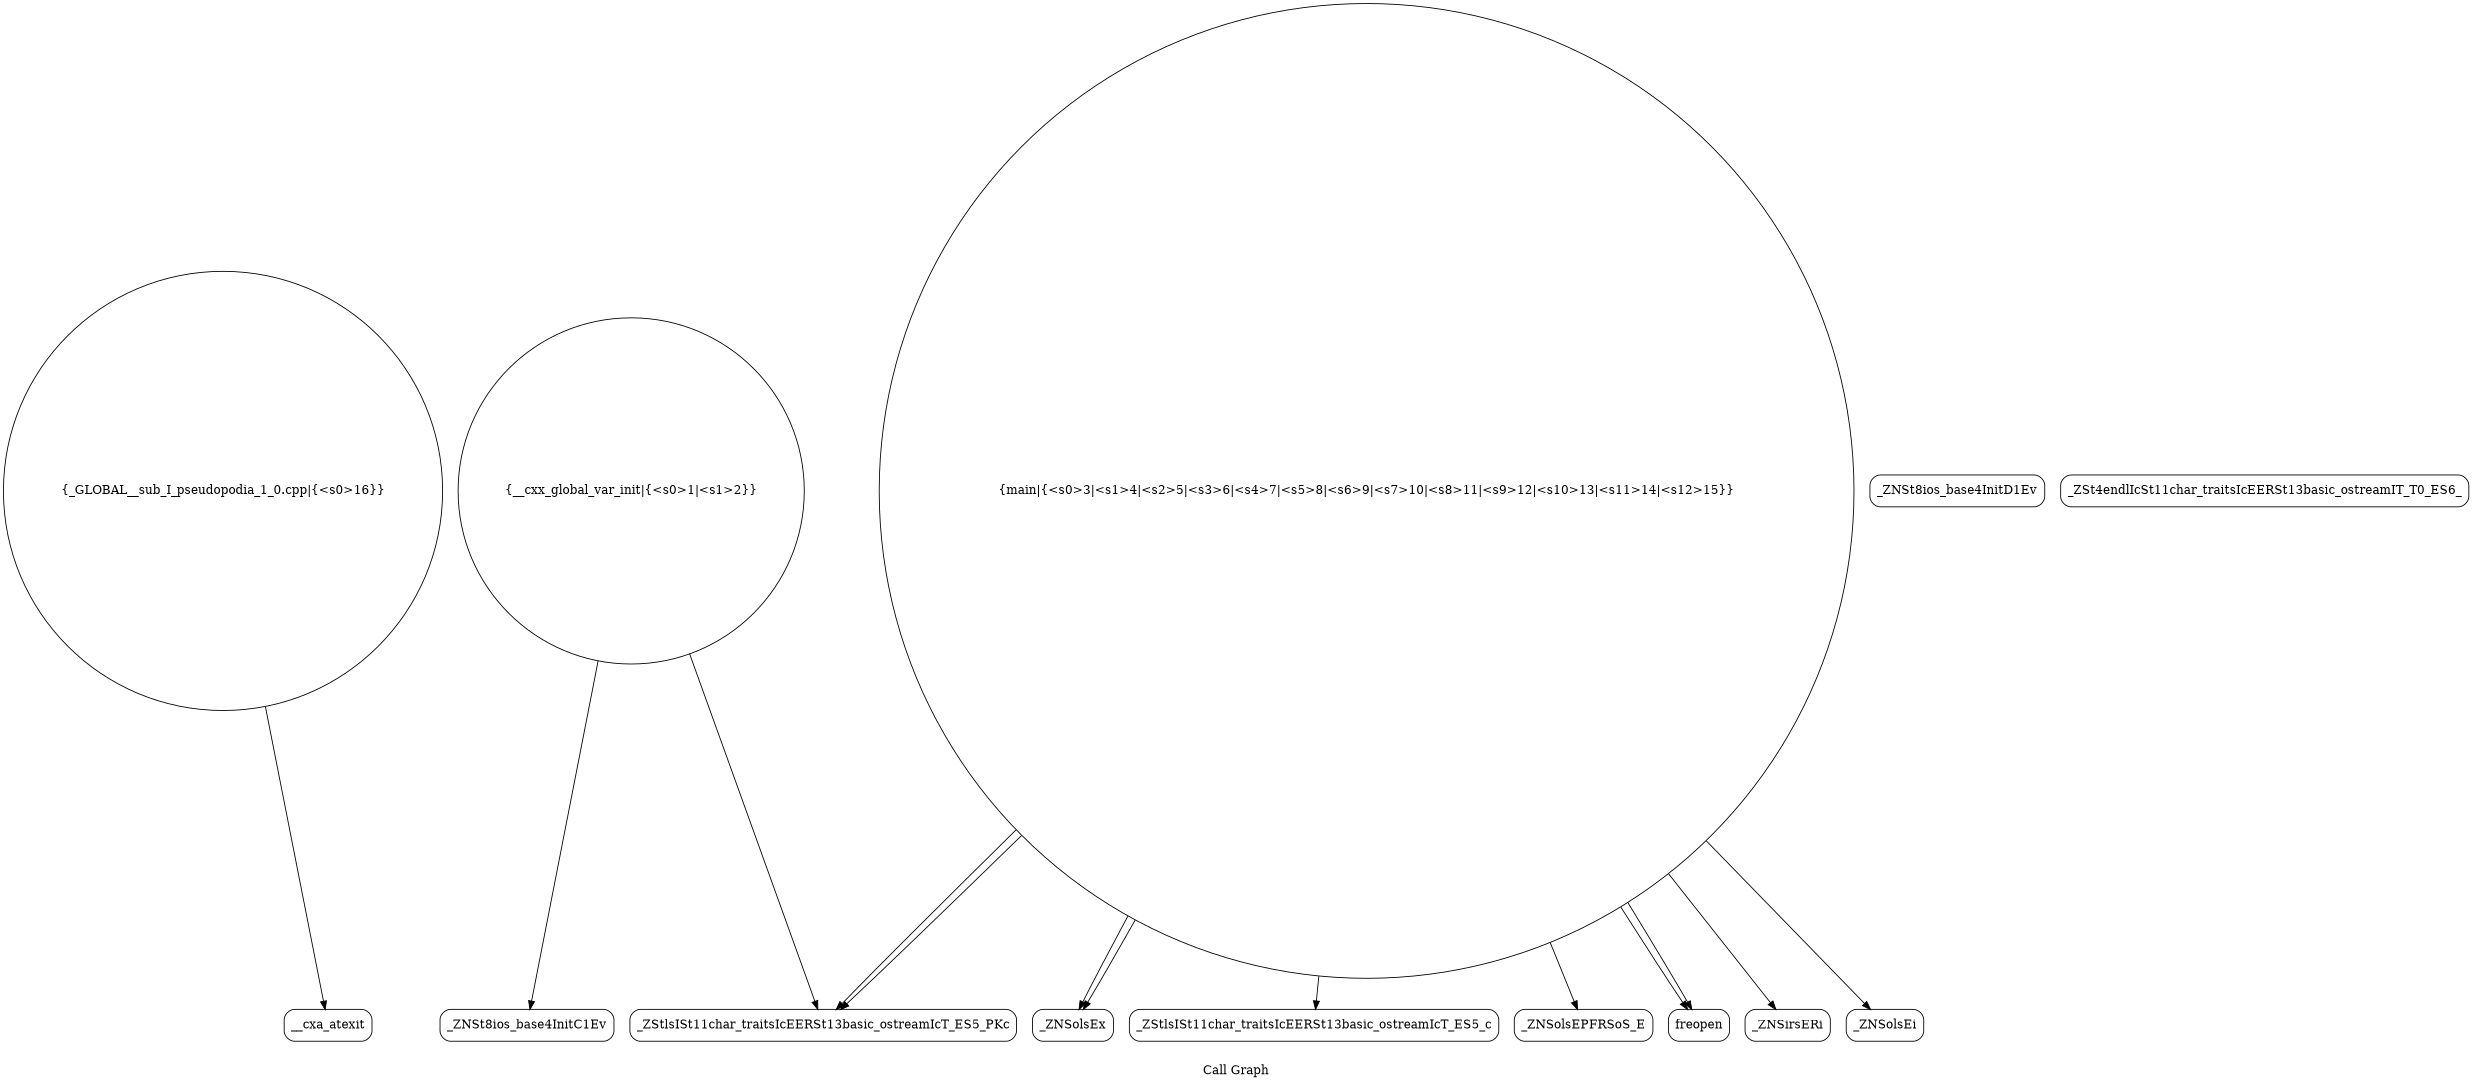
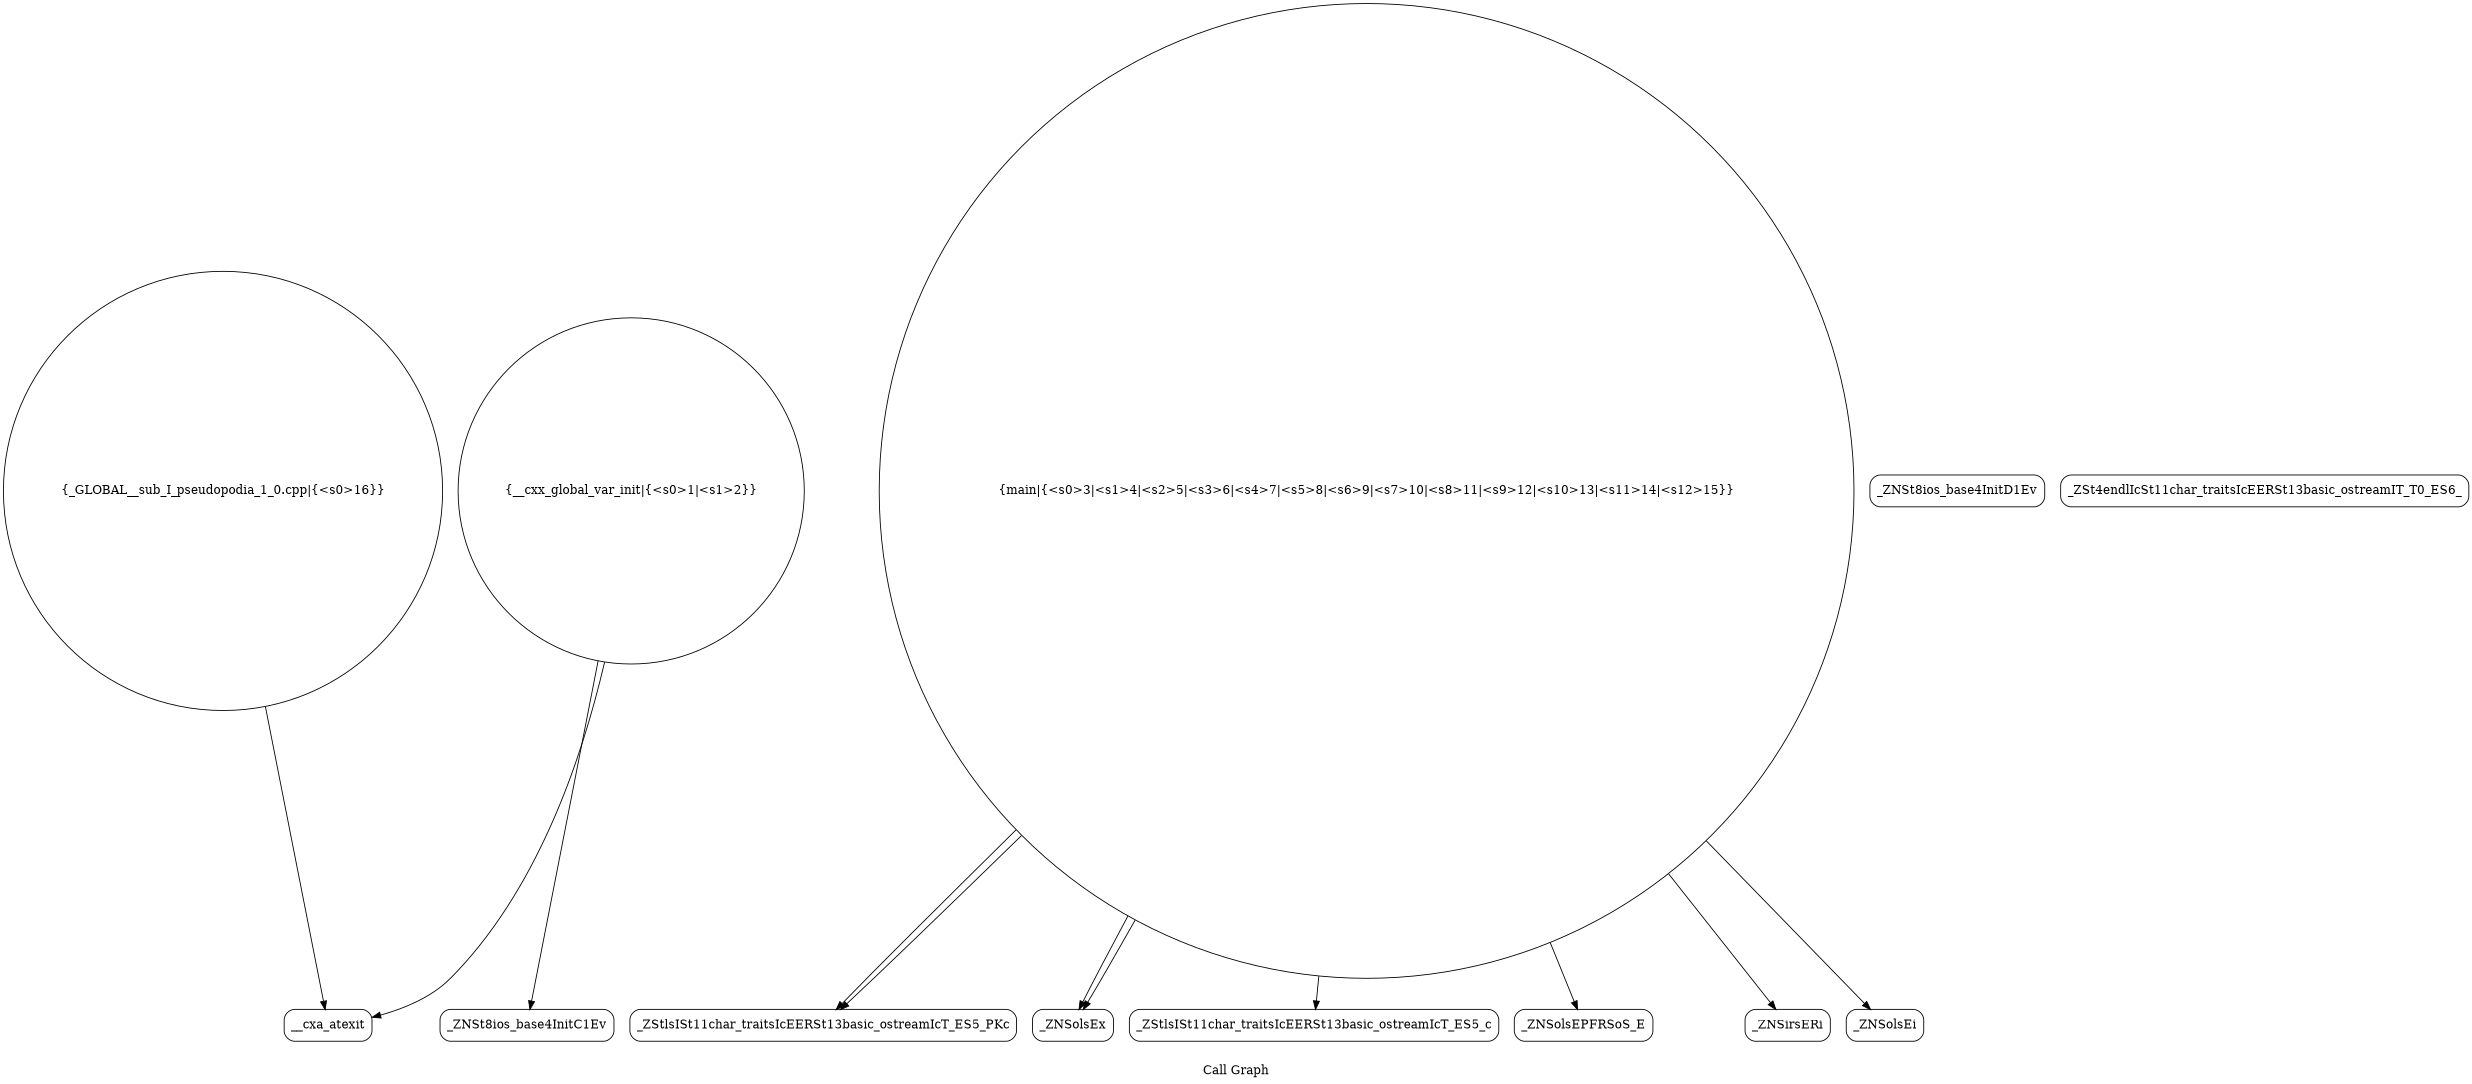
edge "{__cxx_global_var_init|{<s0>1|<s1>2}}" -> "_ZStlsISt11char_traitsIcEERSt13basic_ostreamIcT_ES5_PKc": now "{__cxx_global_var_init|{<s0>1|<s1>2}}" -> "__cxa_atexit"
node "freopen": removed
